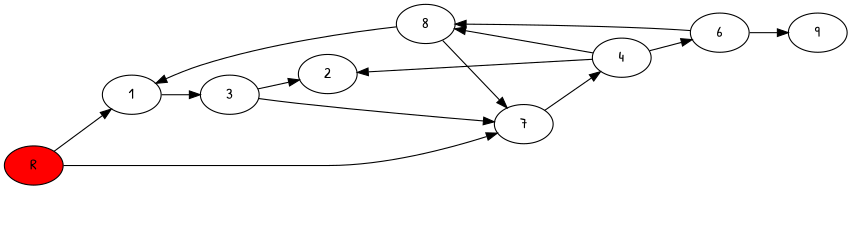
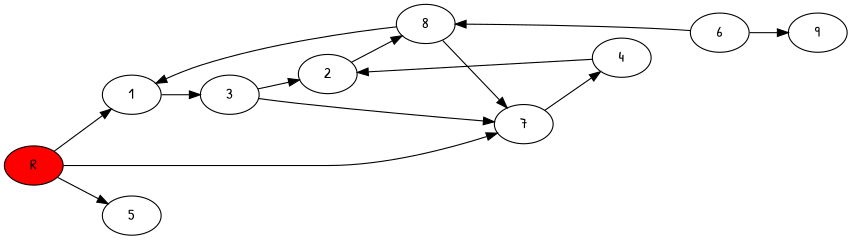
edge "4" -> "8": now "2" -> "8"
edge "4" -> "6": removed
node "5": added
